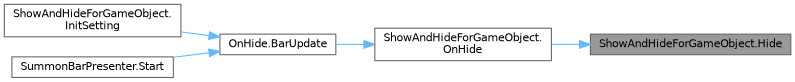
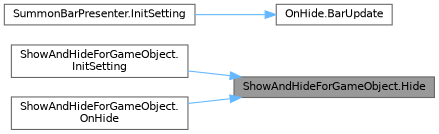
edge "ShowAndHideForGameObject. InitSetting" -> "OnHide.BarUpdate": now "ShowAndHideForGameObject. InitSetting" -> "ShowAndHideForGameObject.Hide"
edge "OnHide.BarUpdate" -> "ShowAndHideForGameObject. OnHide": removed
node "SummonBarPresenter.Start": label "SummonBarPresenter.Start" -> "SummonBarPresenter.InitSetting"
